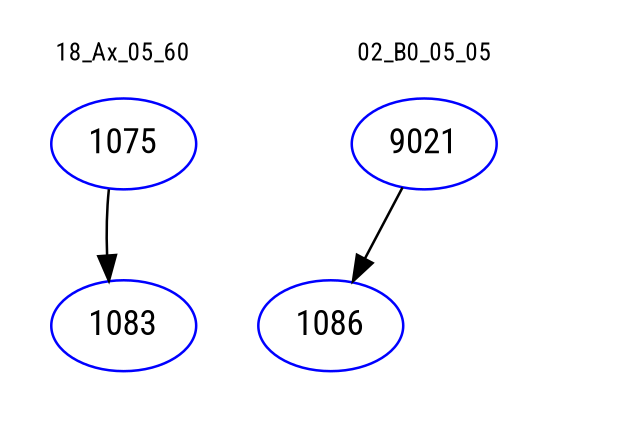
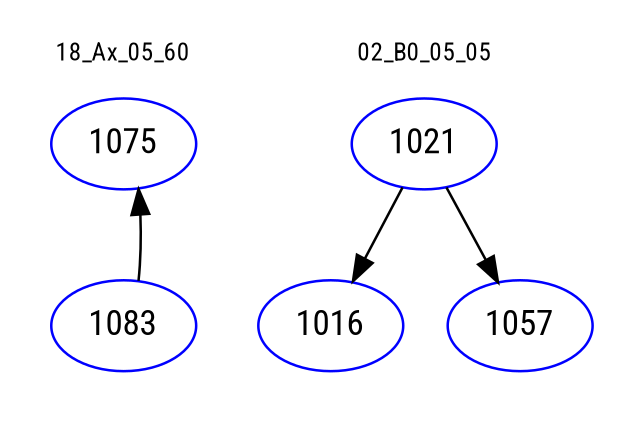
node "9021": label "9021" -> "1021"
edge "1075" -> "1083": reversed
node "1086": label "1086" -> "1016"
node "1057": added
